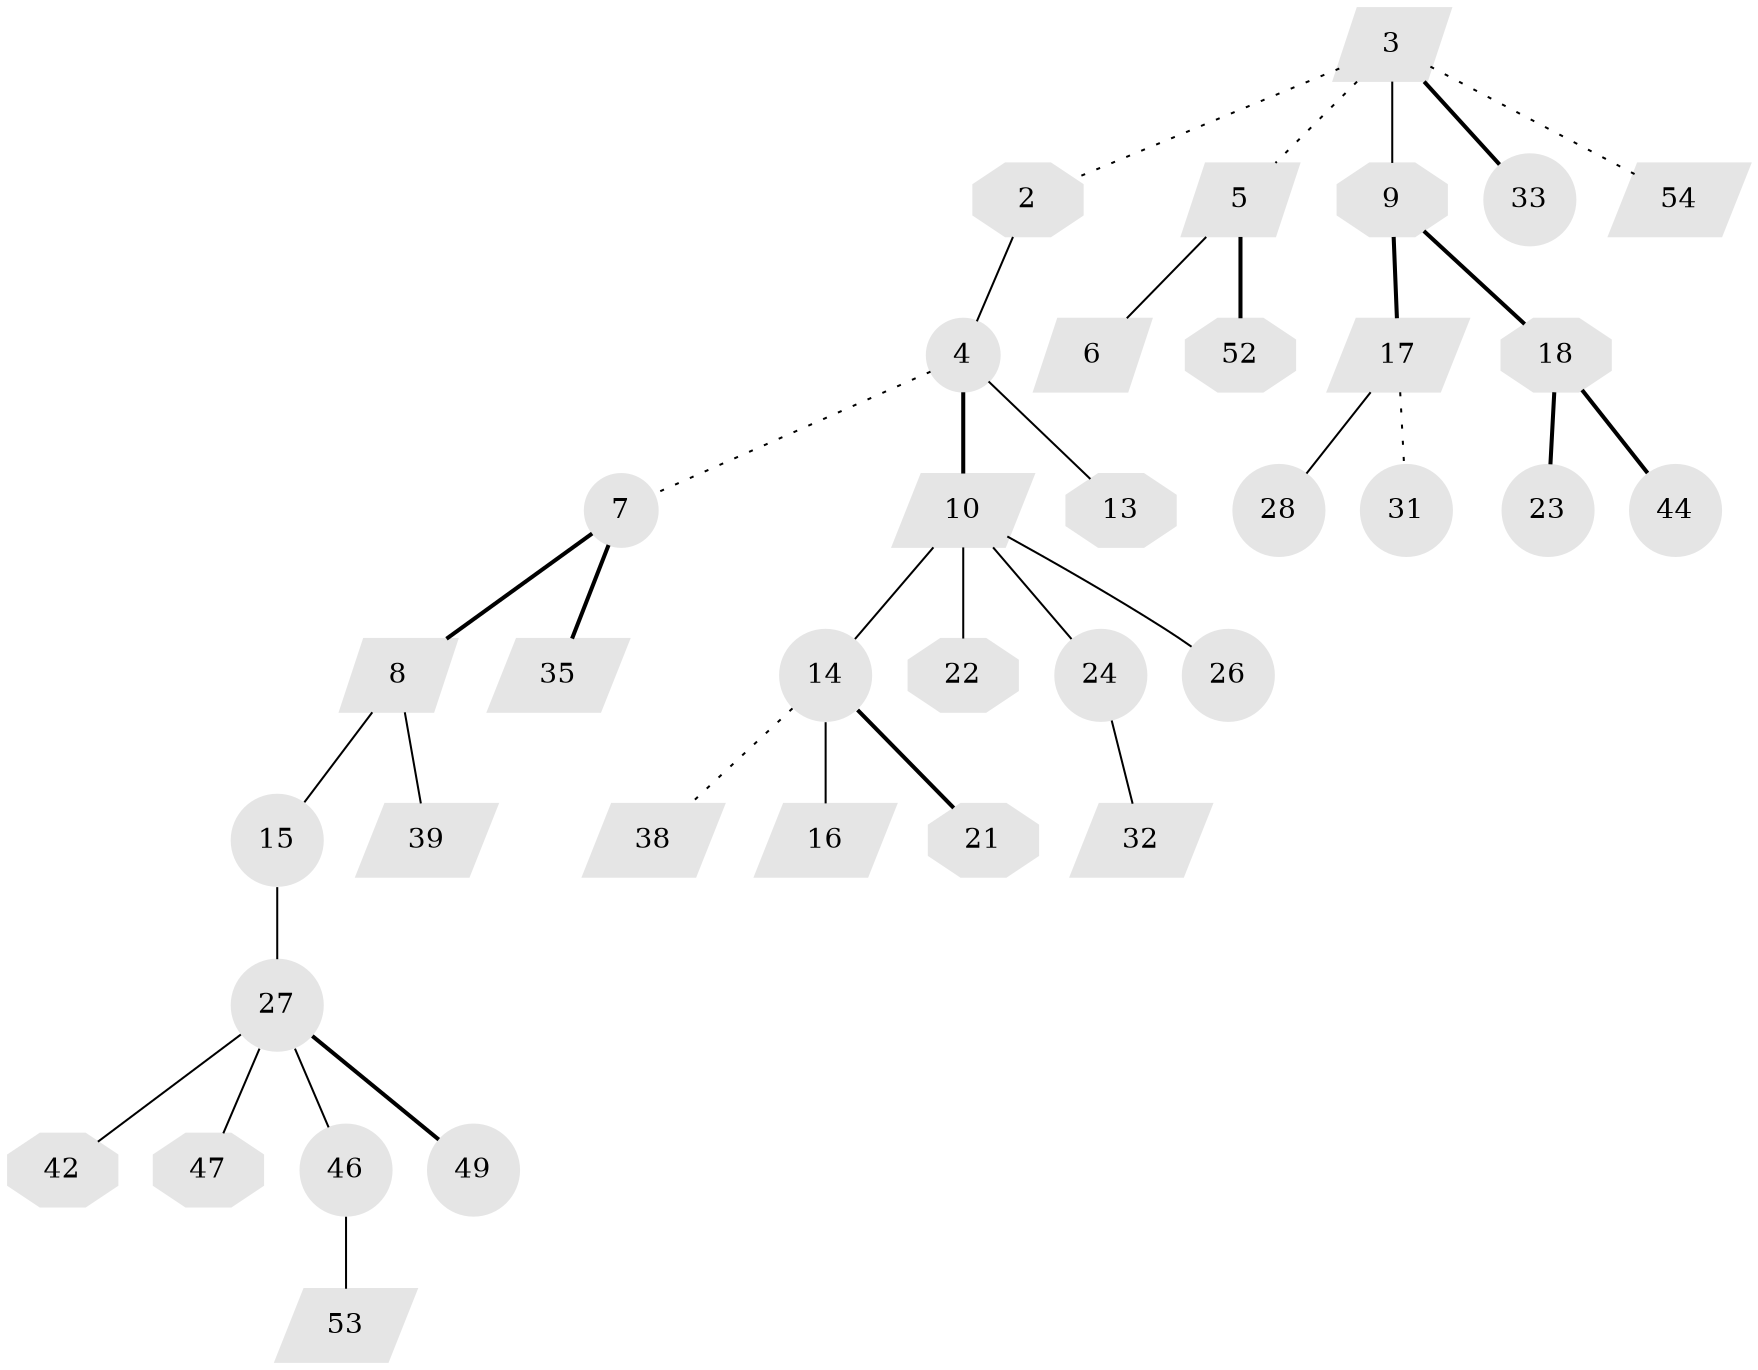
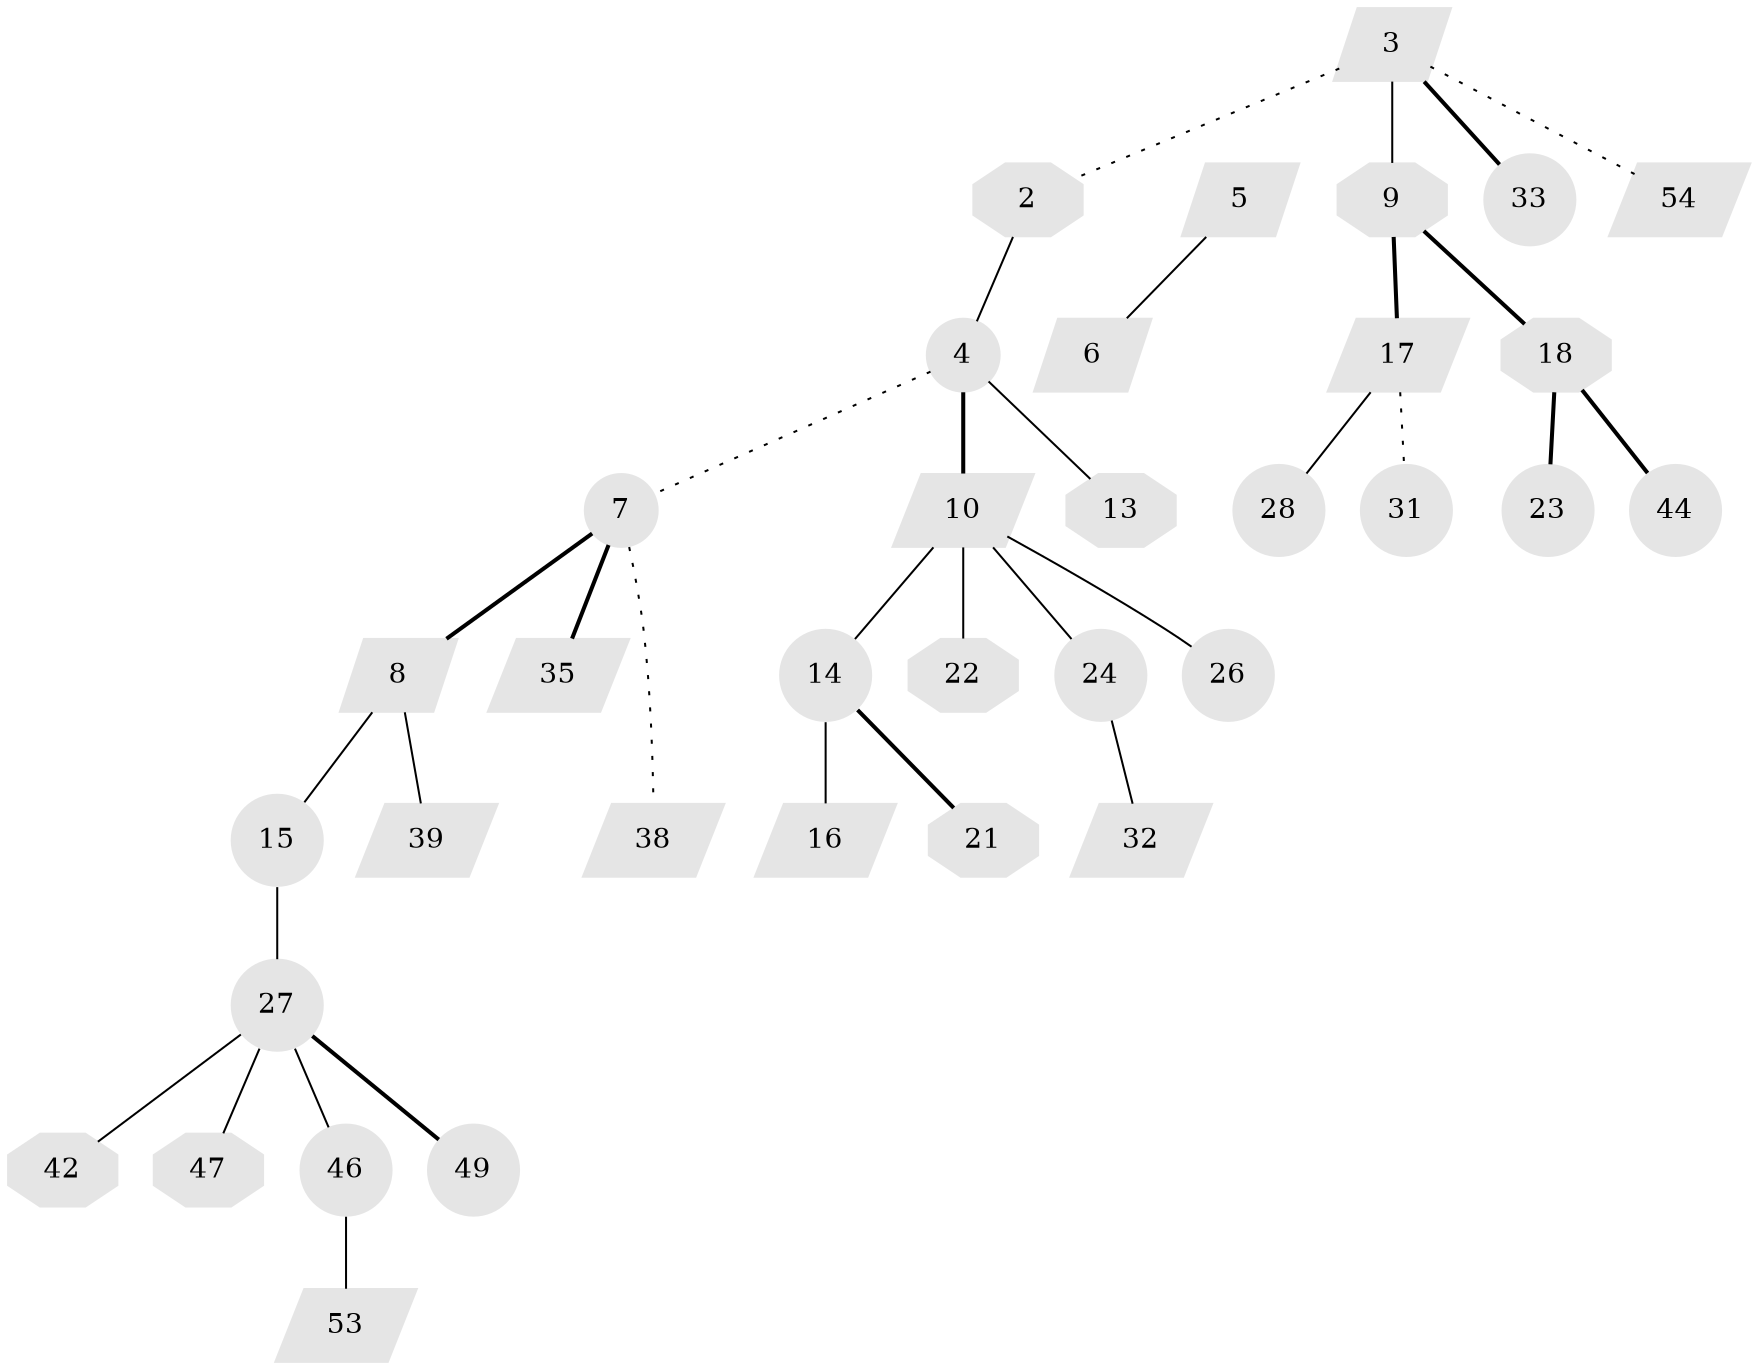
edge "3" -- "5": removed
node "52": removed
edge "14" -- "38": now "7" -- "38"
